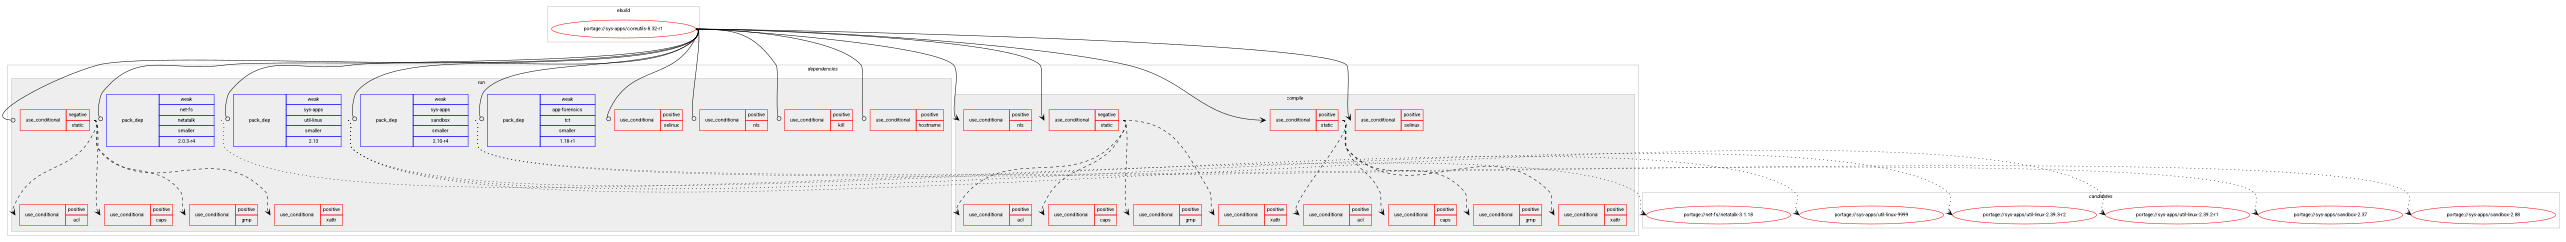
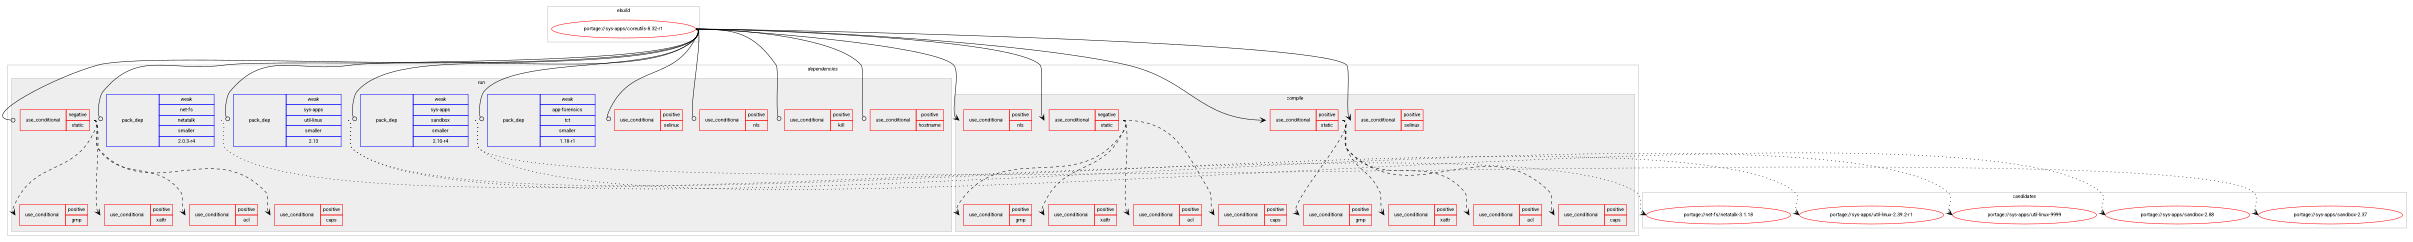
node "portage://sys-apps/util-linux-2.39.3-r2": removed
